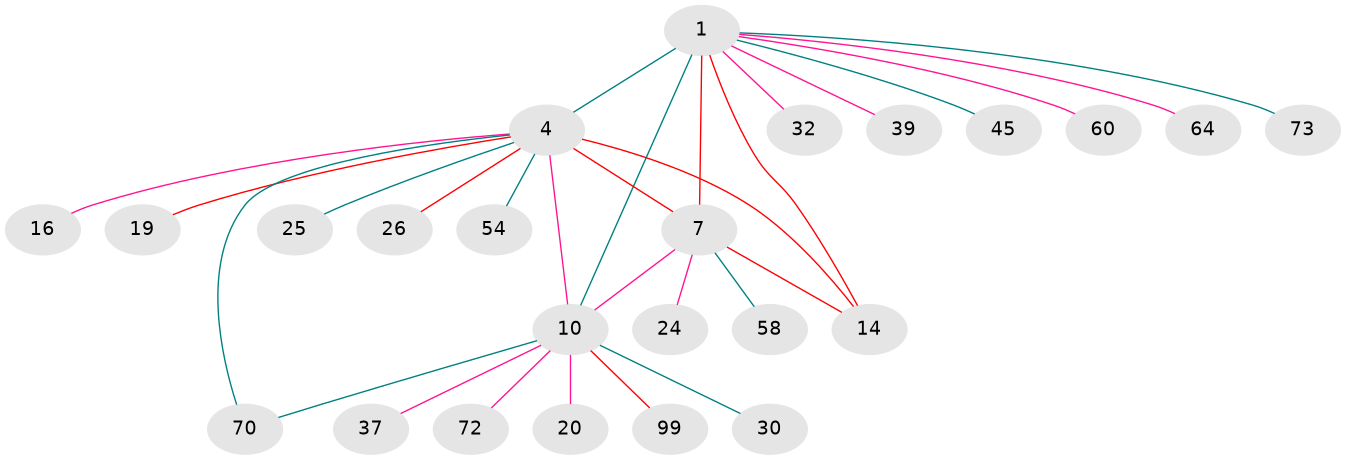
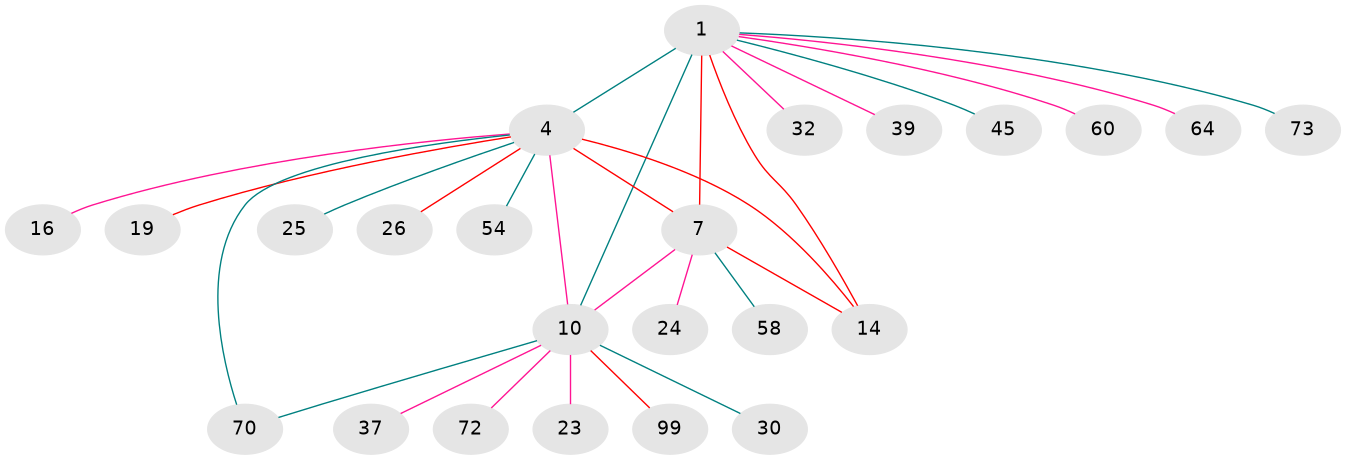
node "20": label "20" -> "23"
